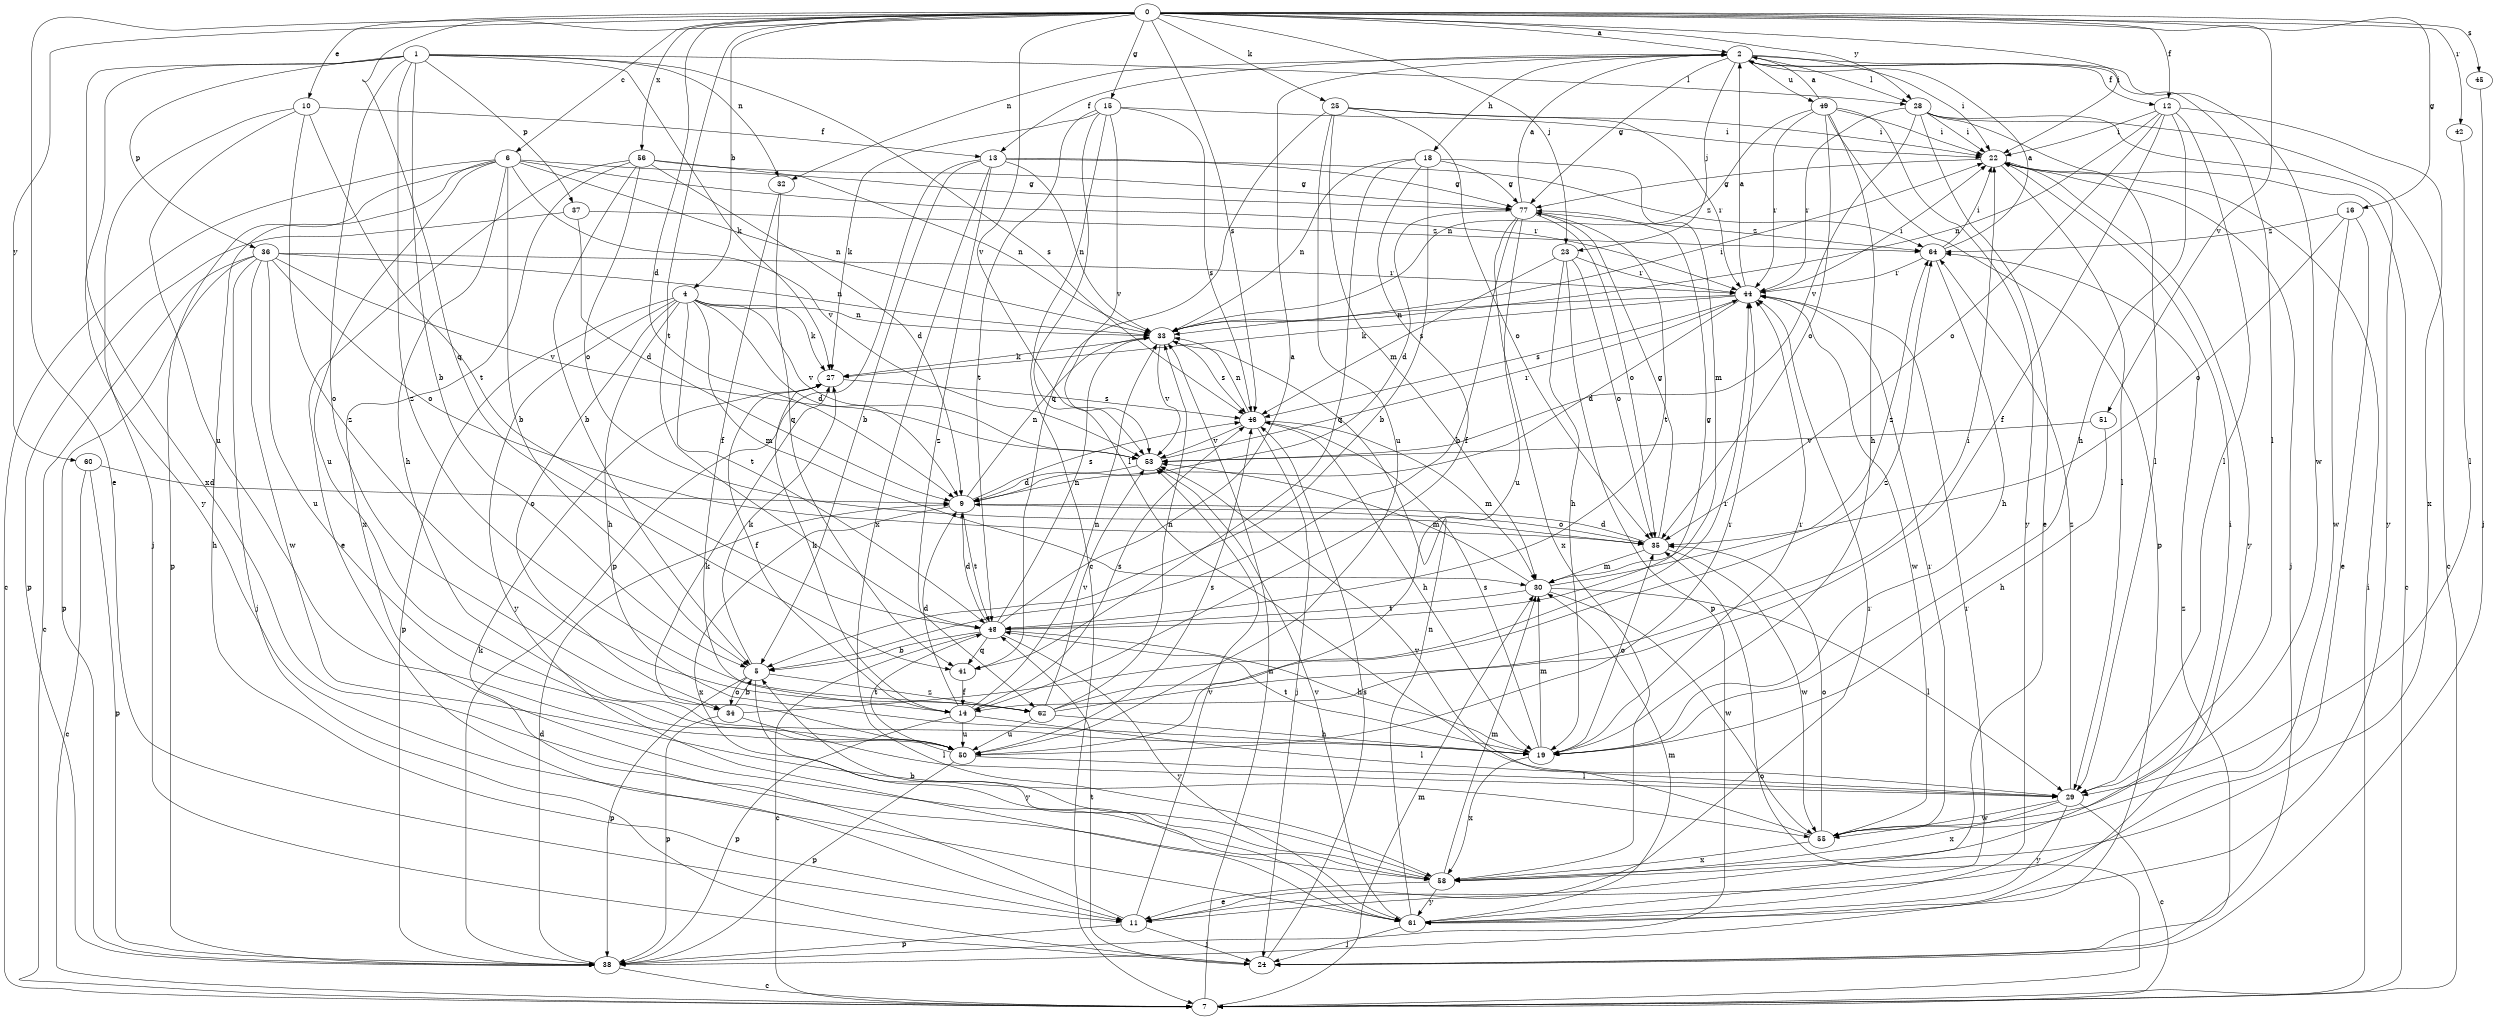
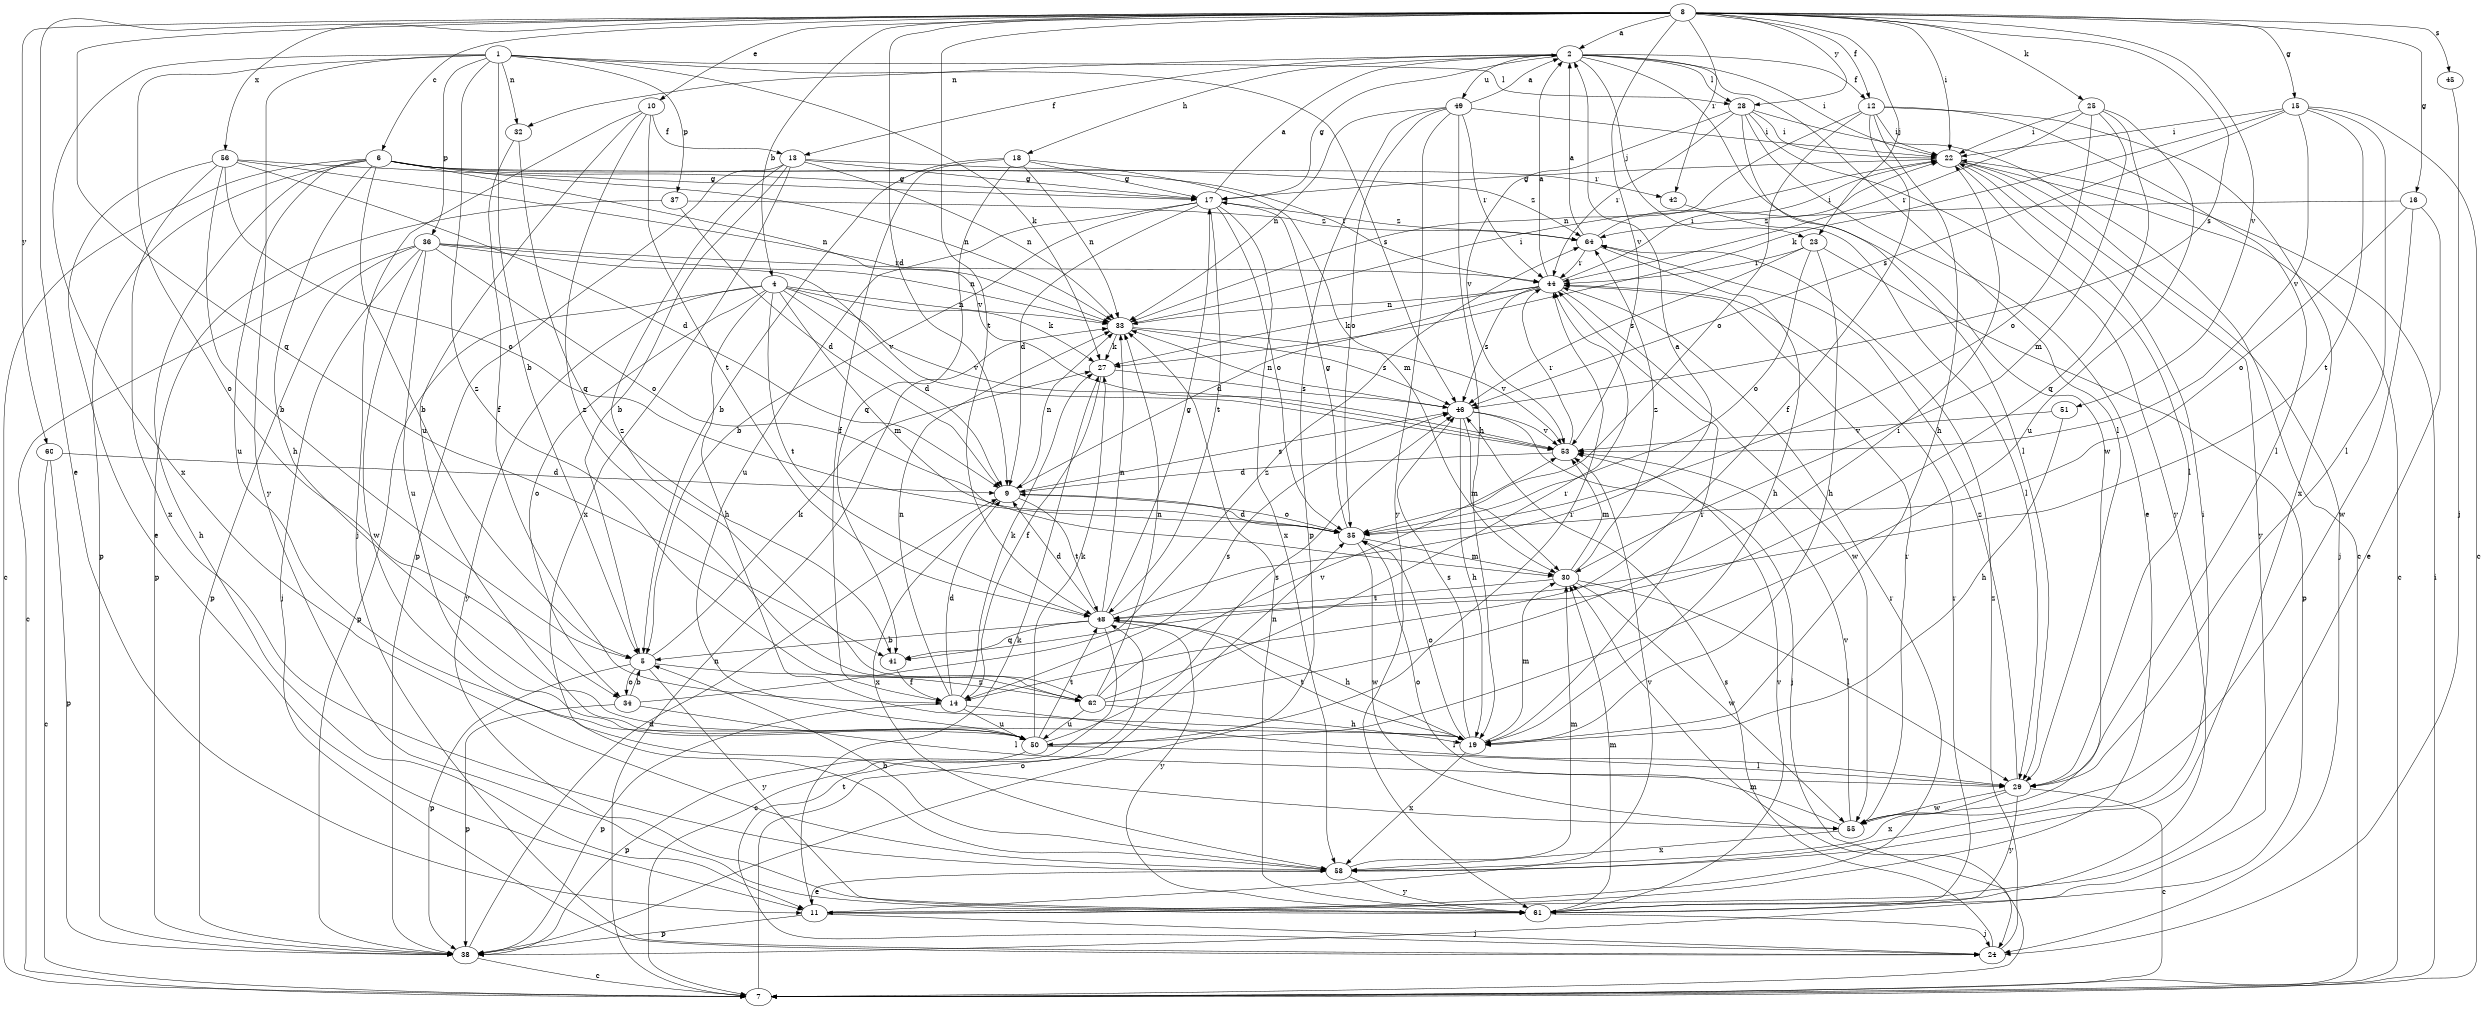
node "0": label "0" -> "8"
edge "6" -> "42": added, label "r"
node "77": label "77" -> "17"
